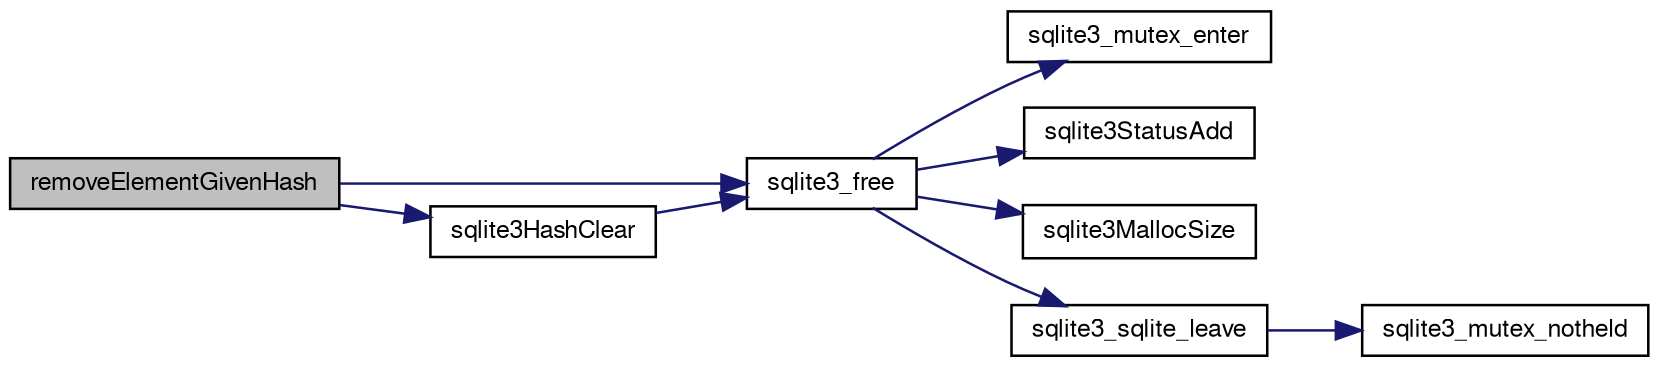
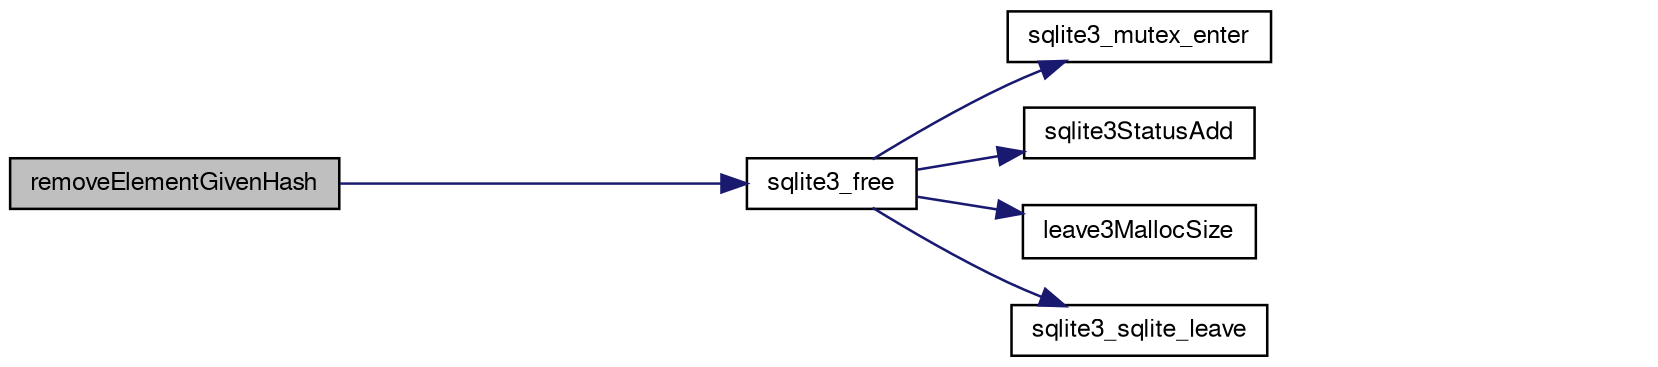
node "sqlite3HashClear": removed
node "sqlite3MallocSize": label "sqlite3MallocSize" -> "leave3MallocSize"
node "sqlite3_mutex_notheld": removed
